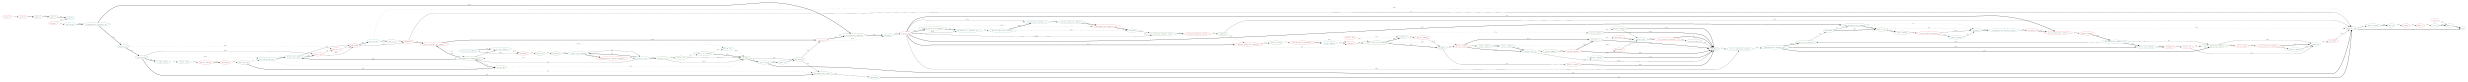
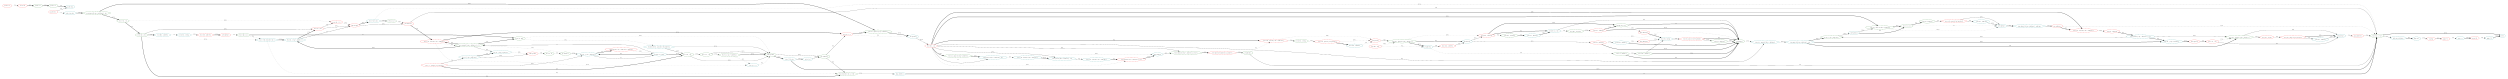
edge "pop r13" -> "pop r15": now "pop r13" -> "pop r14"
node "movsd xmm0 , qword [ rel address ]": added
node "mov r12 , qword [ rel address ]": added
